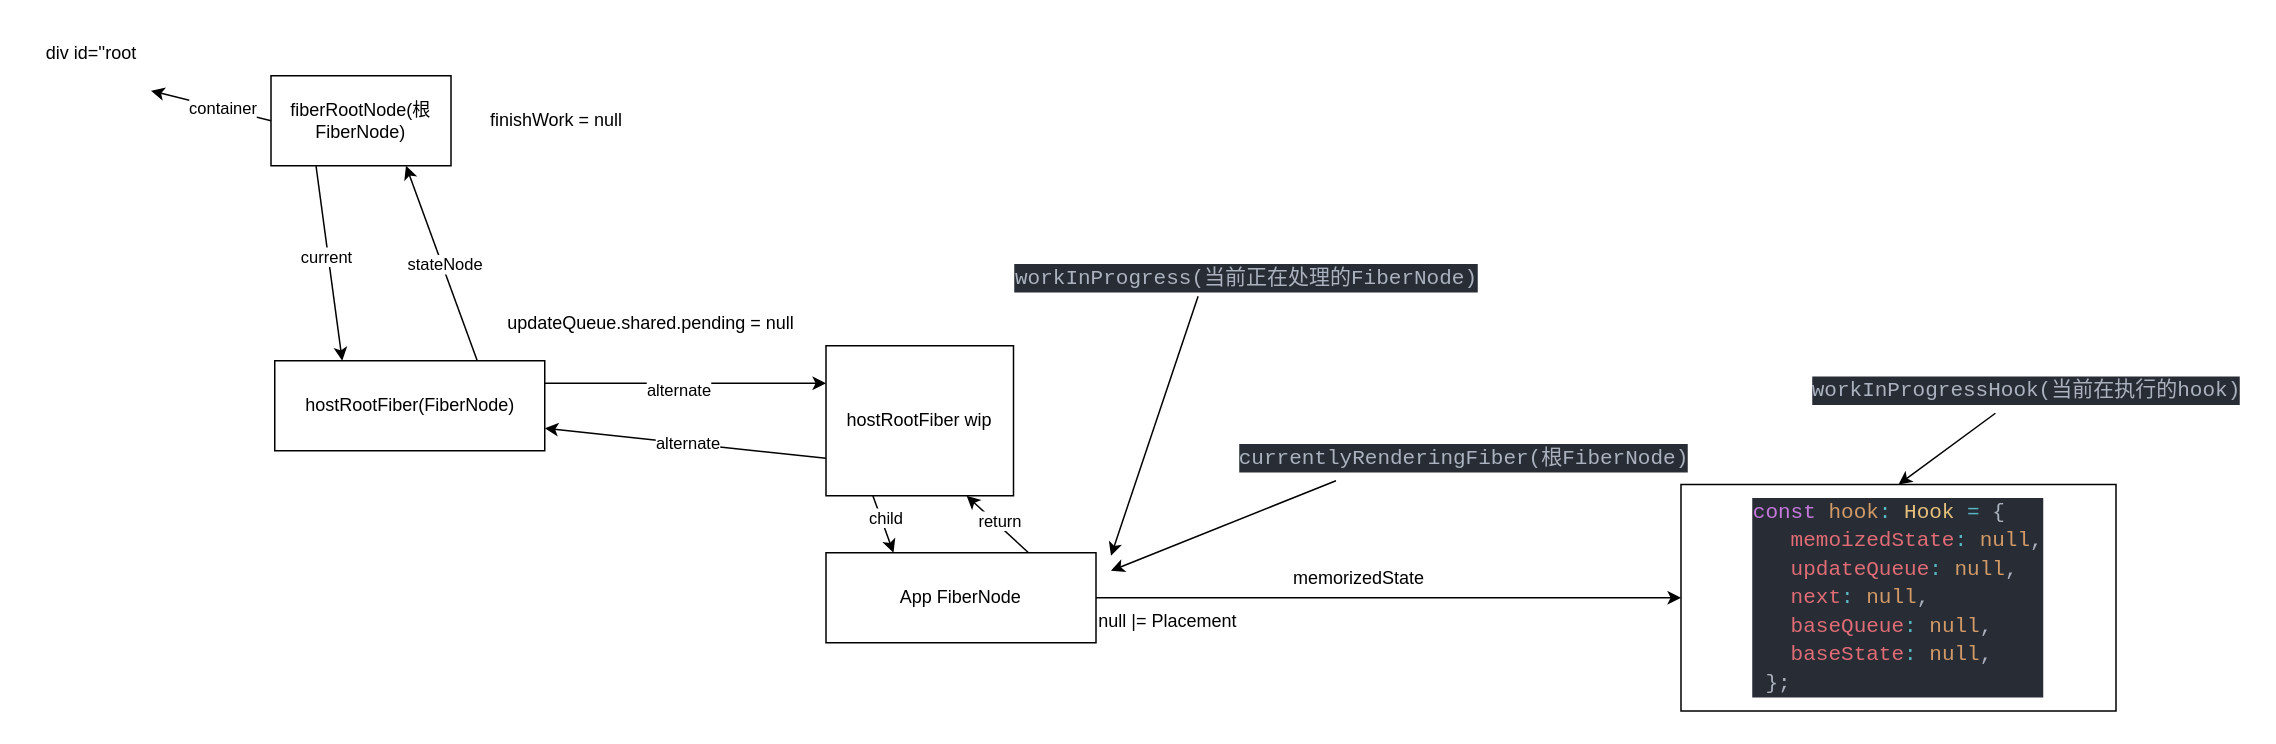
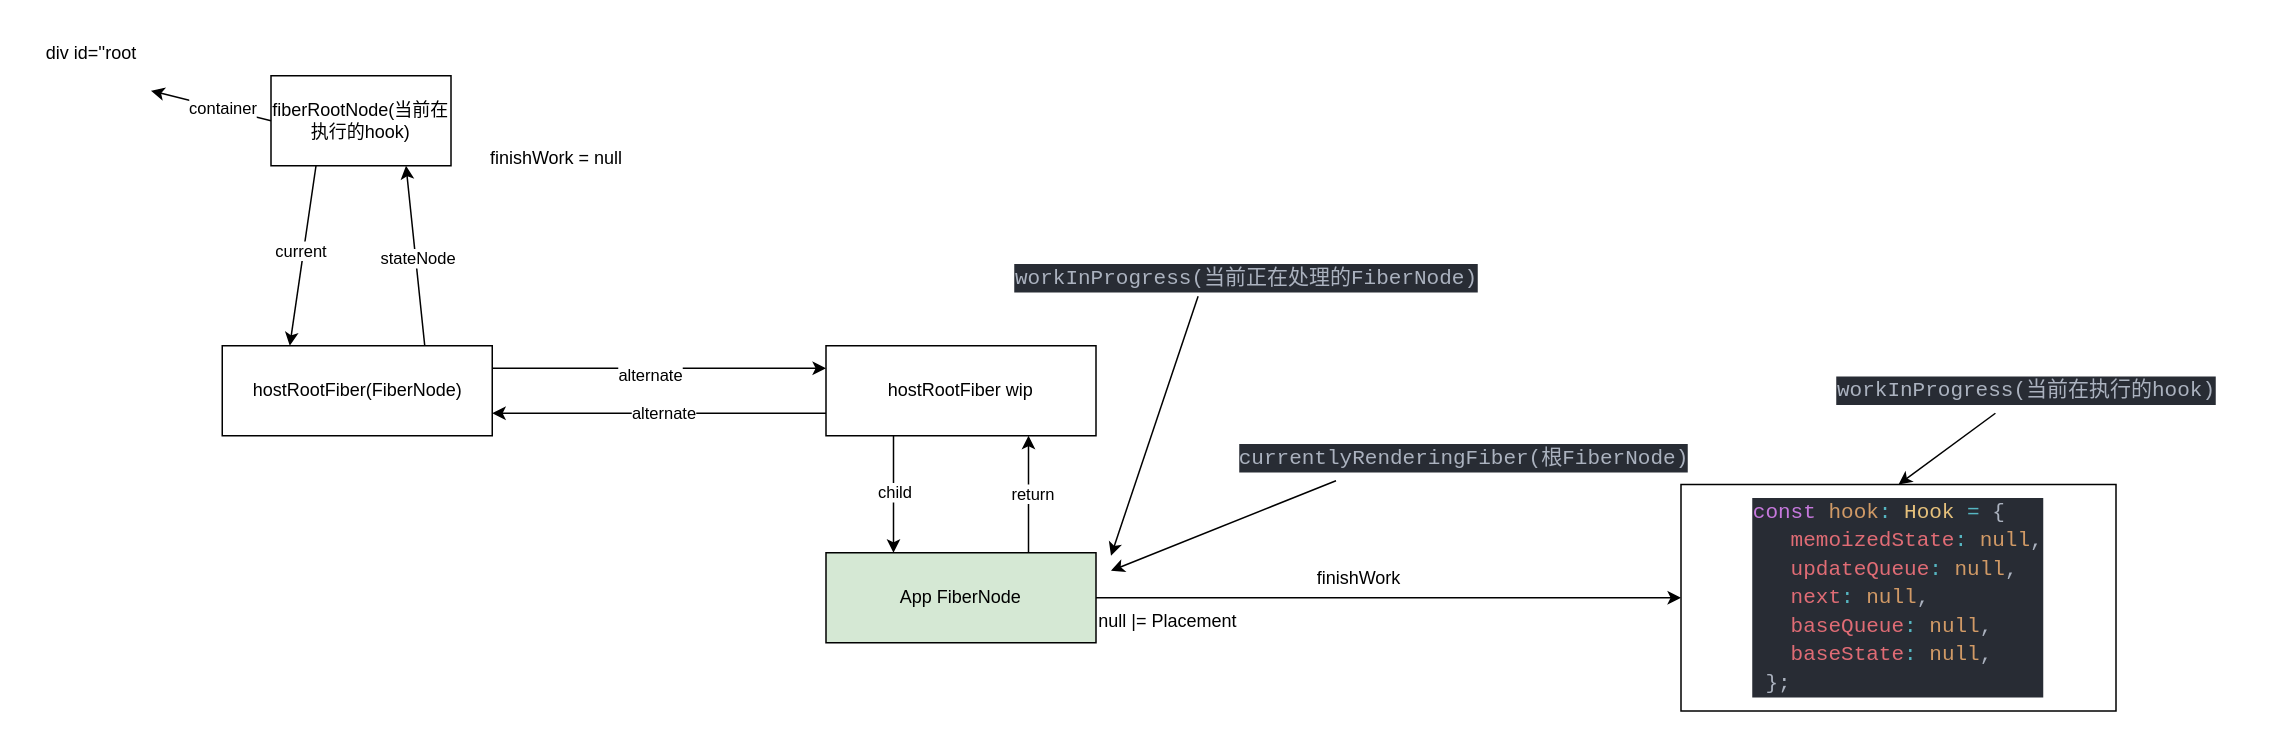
node "fiberRootNode(根FiberNode)": label "fiberRootNode(根FiberNode)" -> "fiberRootNode(当前在执行的hook)"
node "finishWork = null": moved (556, 121) -> (556, 158)
node "updateQueue.shared.pending = null": removed
node "workInProgressHook(当前在执行的hook)": label "workInProgressHook(当前在执行的hook)" -> "workInProgress(当前在执行的hook)"
node "hostRootFiber(FiberNode)": moved (410, 406) -> (357, 391)
node "hostRootFiber wip": size 188x150 -> 270x90
node "memorizedState": label "memorizedState" -> "finishWork"
node "App FiberNode": fillcolor #ffffff -> #d5e8d4
